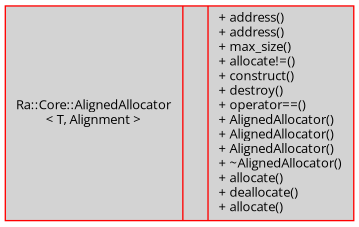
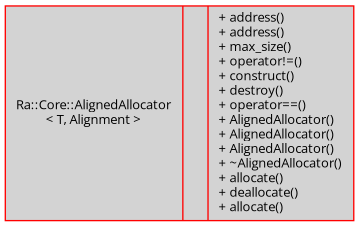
node "Ra::Core::AlignedAllocator": text "+ allocate!=()" -> "+ operator!=()"
